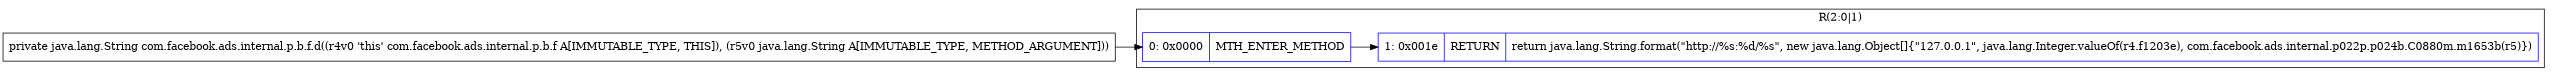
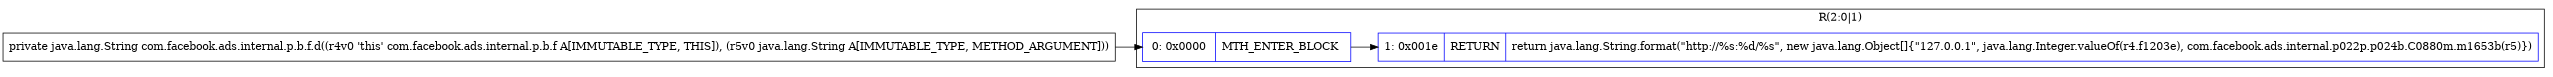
node "0: 0x0000": text "MTH_ENTER_METHOD" -> "MTH_ENTER_BLOCK"
